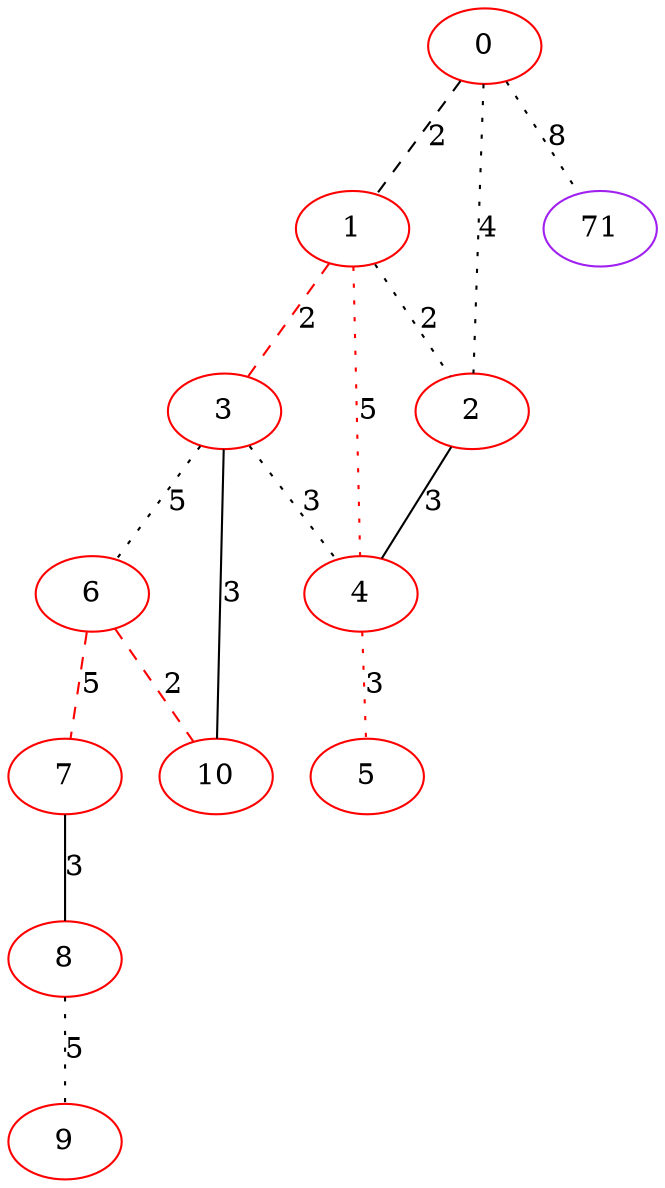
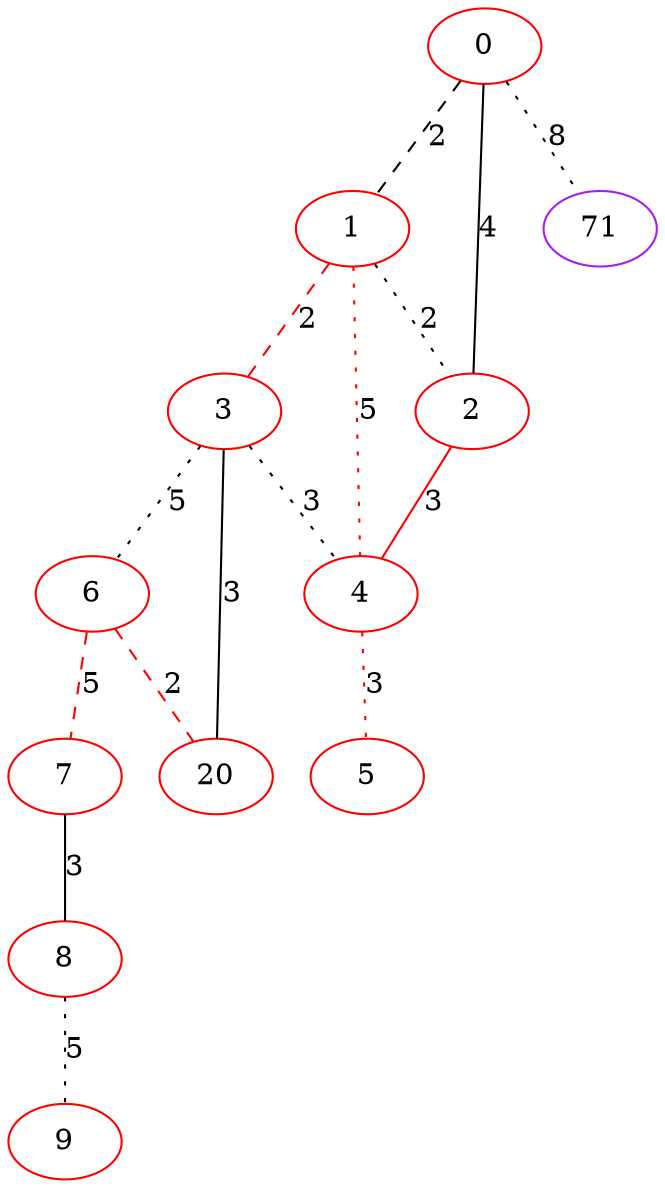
edge "0" -- "2": style dotted -> solid
edge "2" -- "4": color black -> red
node "10": label "10" -> "20"
